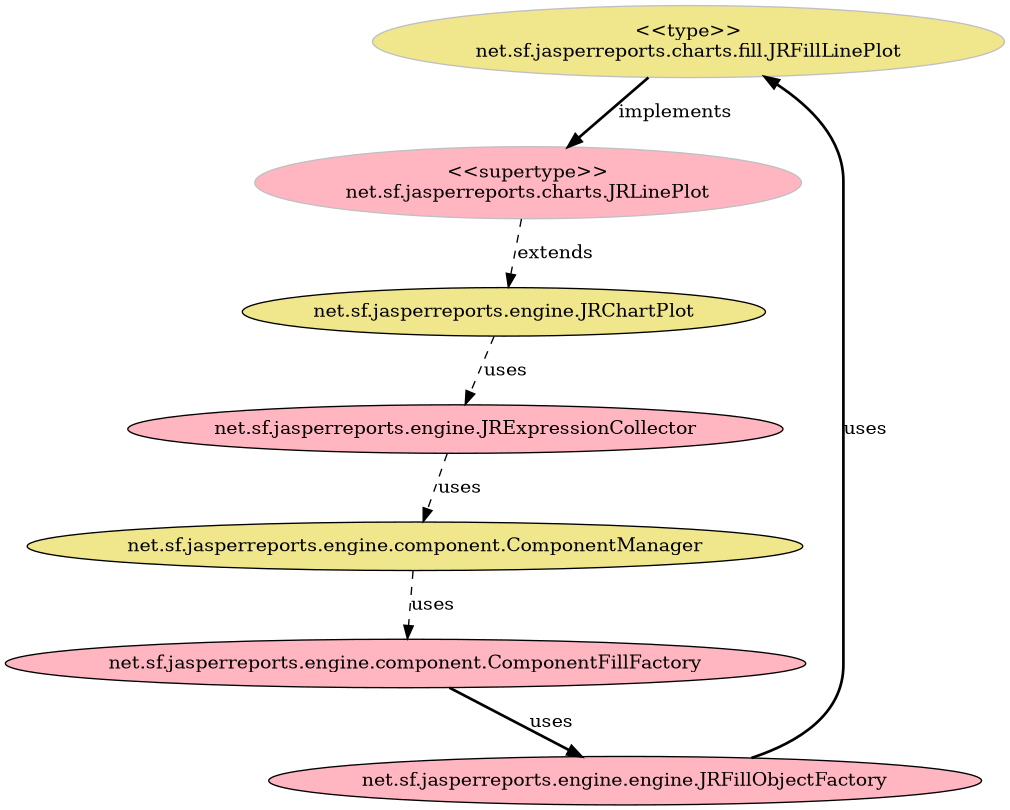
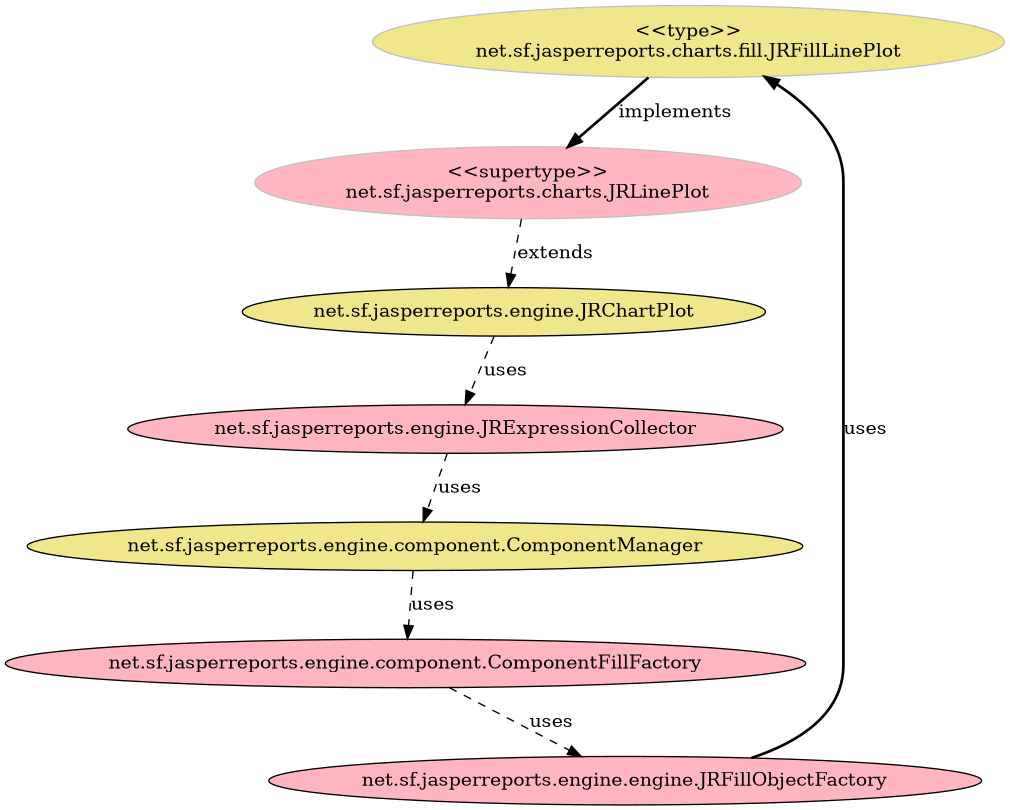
edge "net.sf.jasperreports.engine.component.ComponentFillFactory" -> "net.sf.jasperreports.engine.engine.JRFillObjectFactory": style bold -> dashed
